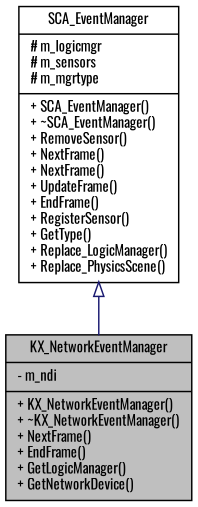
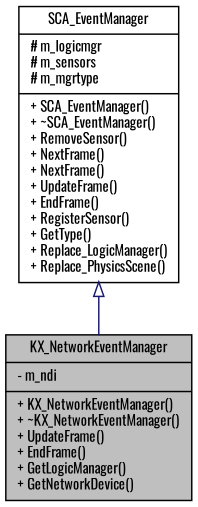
node "KX_NetworkEventManager": text "+ NextFrame()" -> "+ UpdateFrame()"
